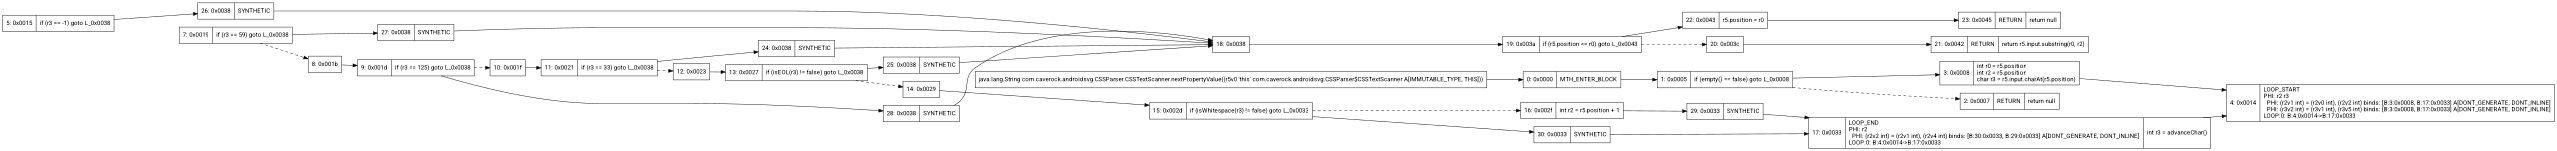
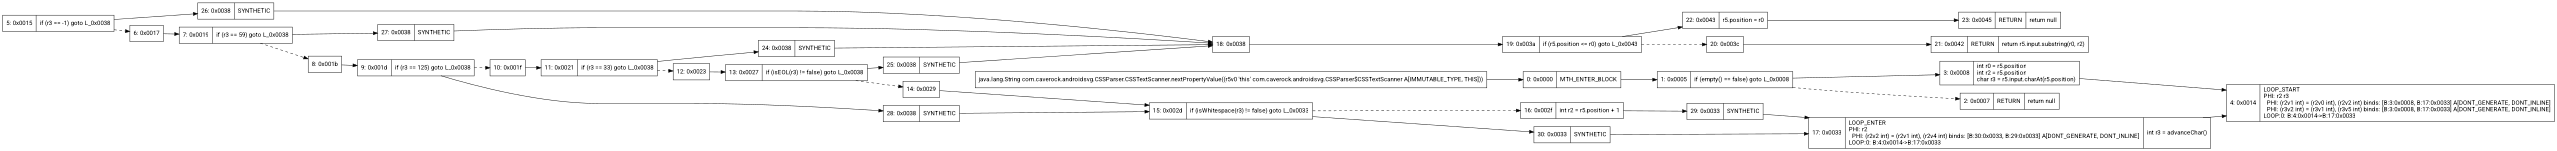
node "6: 0x0017": added
edge "28: 0x0038" -> "18: 0x0038": now "28: 0x0038" -> "15: 0x002d"
node "17: 0x0033": text "LOOP_END" -> "LOOP_ENTER"
